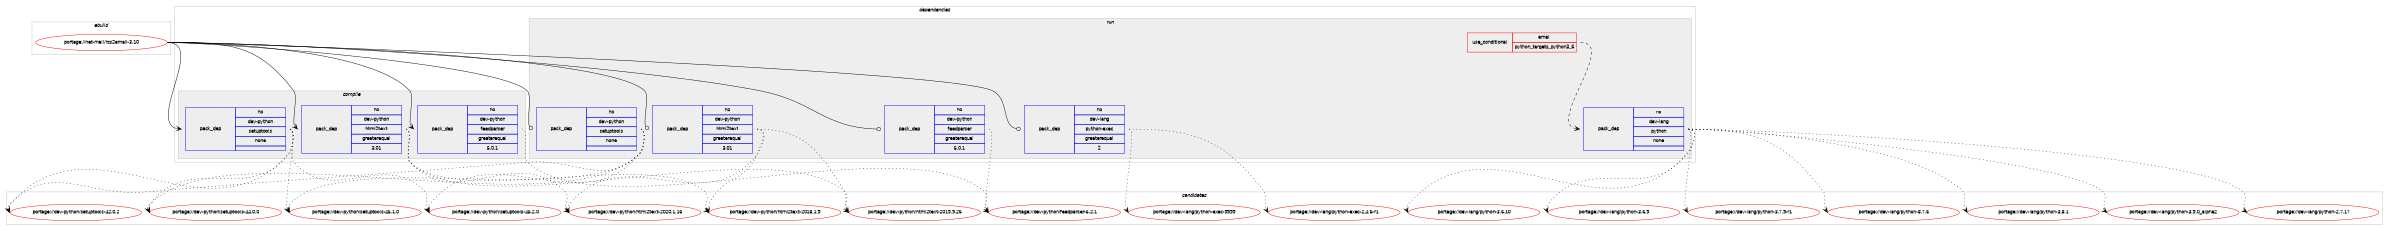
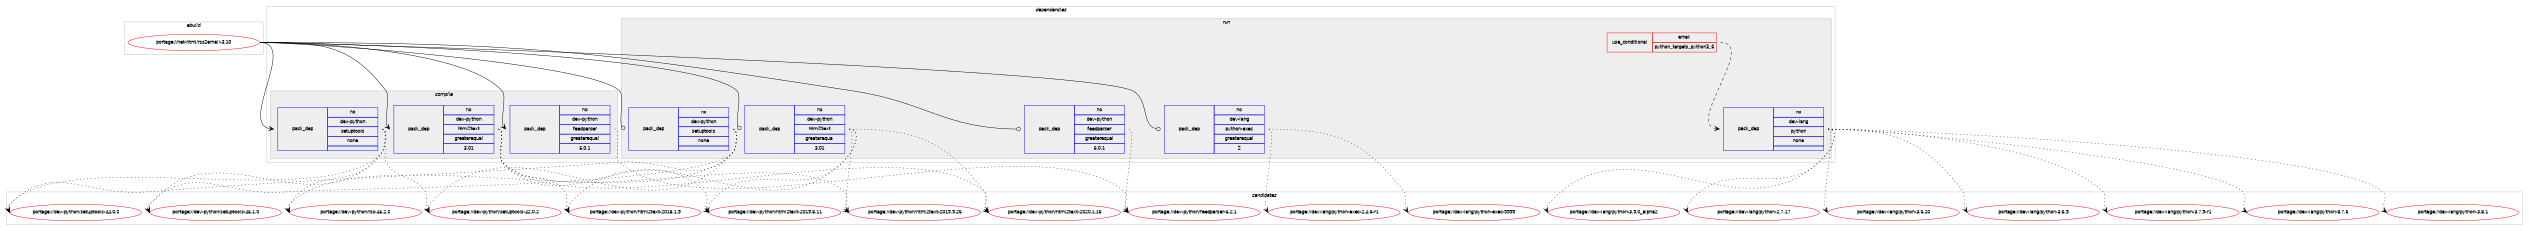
node "portage://net-mail/rss2email-3.10": label "portage://net-mail/rss2email-3.10" -> "portage://net-html/rss2email-3.10"
node "portage://dev-python/setuptools-45.2.0": label "portage://dev-python/setuptools-45.2.0" -> "portage://dev-python/rss-45.2.0"
node "portage://dev-python/html2text-2019.8.11": added
